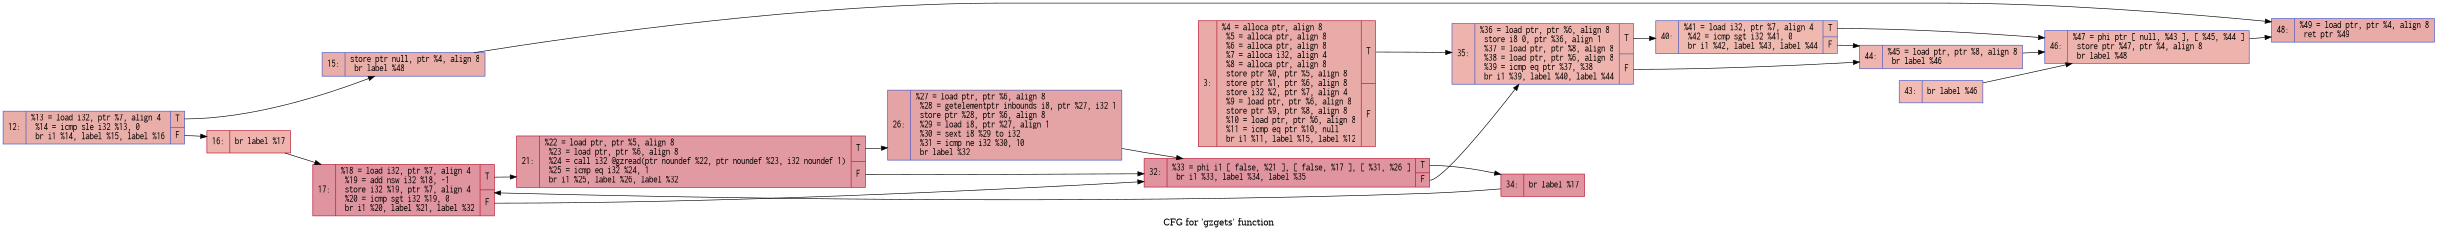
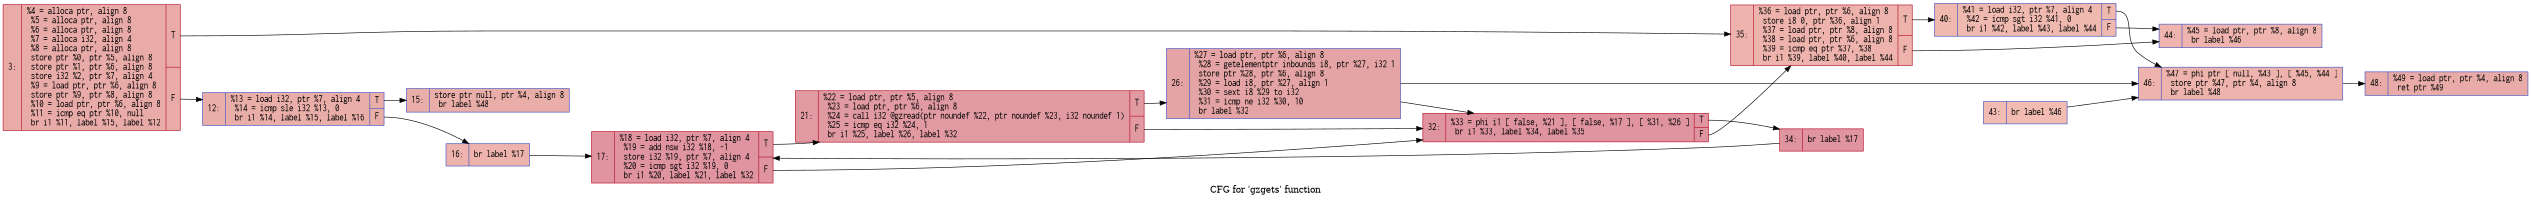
edge "15:" -> "48:": removed
edge "44:" -> "46:": now "26:" -> "46:"
node "35:": color #3d50c3ff -> #b70d28ff
edge "3:" -> "12:": added
node "16:": color #b70d28ff -> #3d50c3ff
